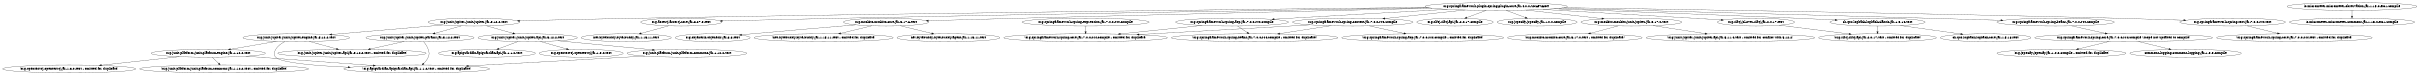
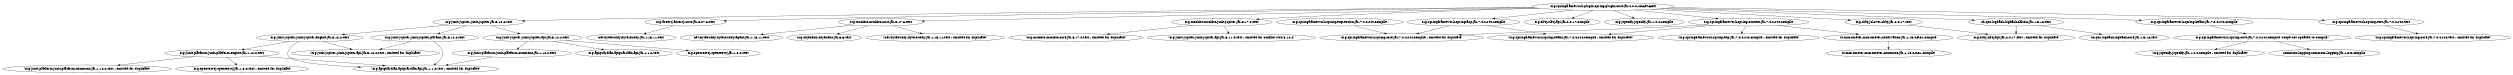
edge "org.springframework:spring-context:jar:7.0.0-M4:compile" -> "io.micrometer:micrometer-observation:jar:1.15.0-RC1:compile": added
